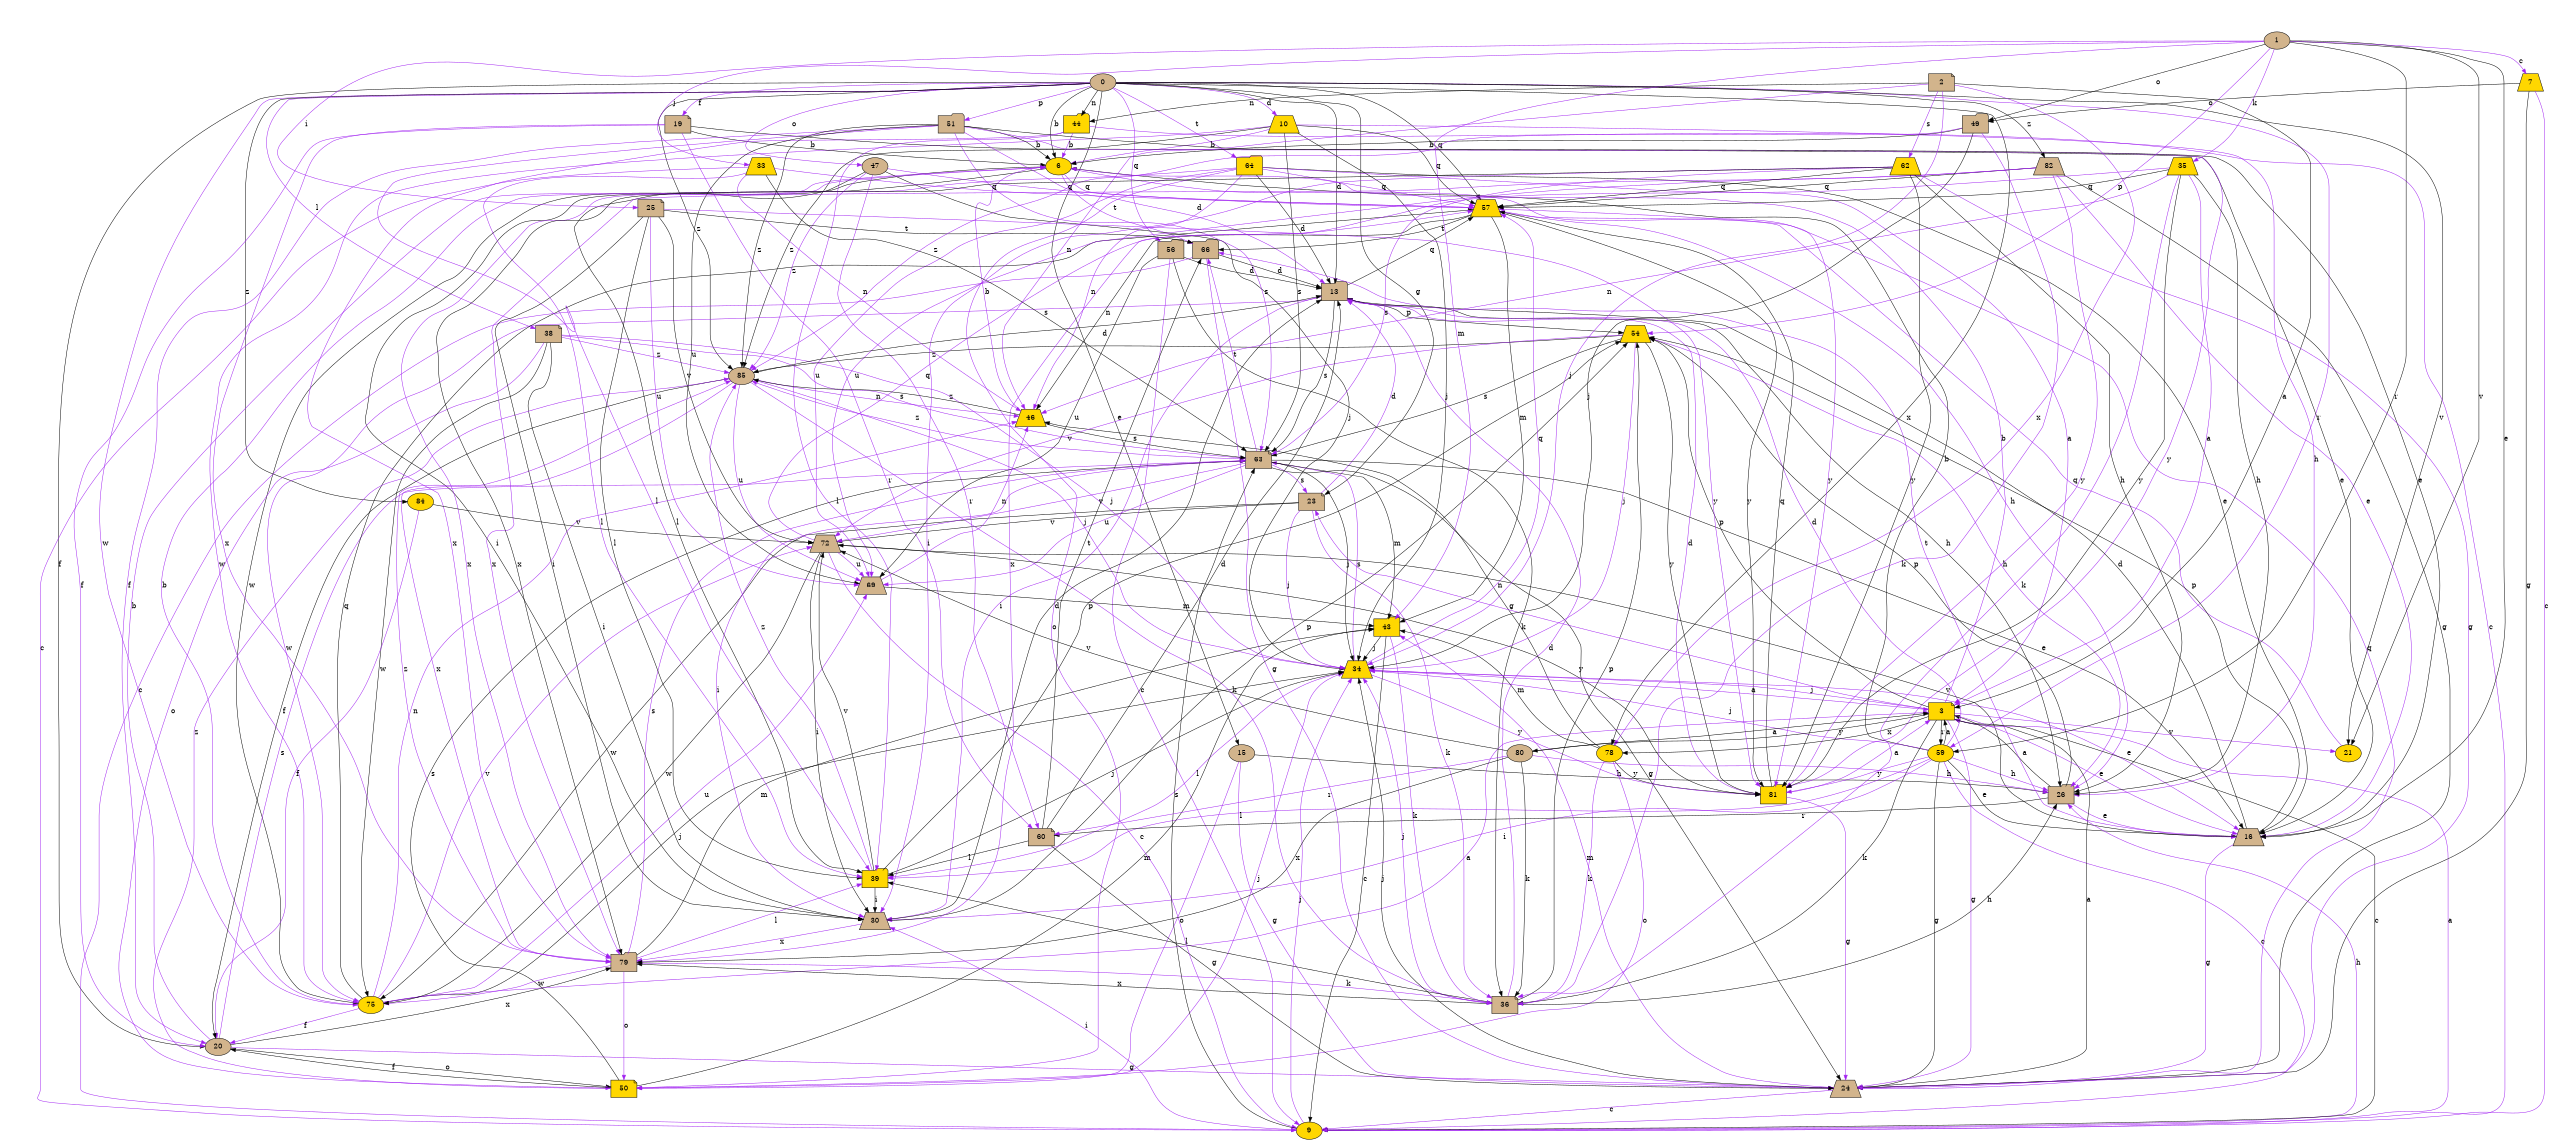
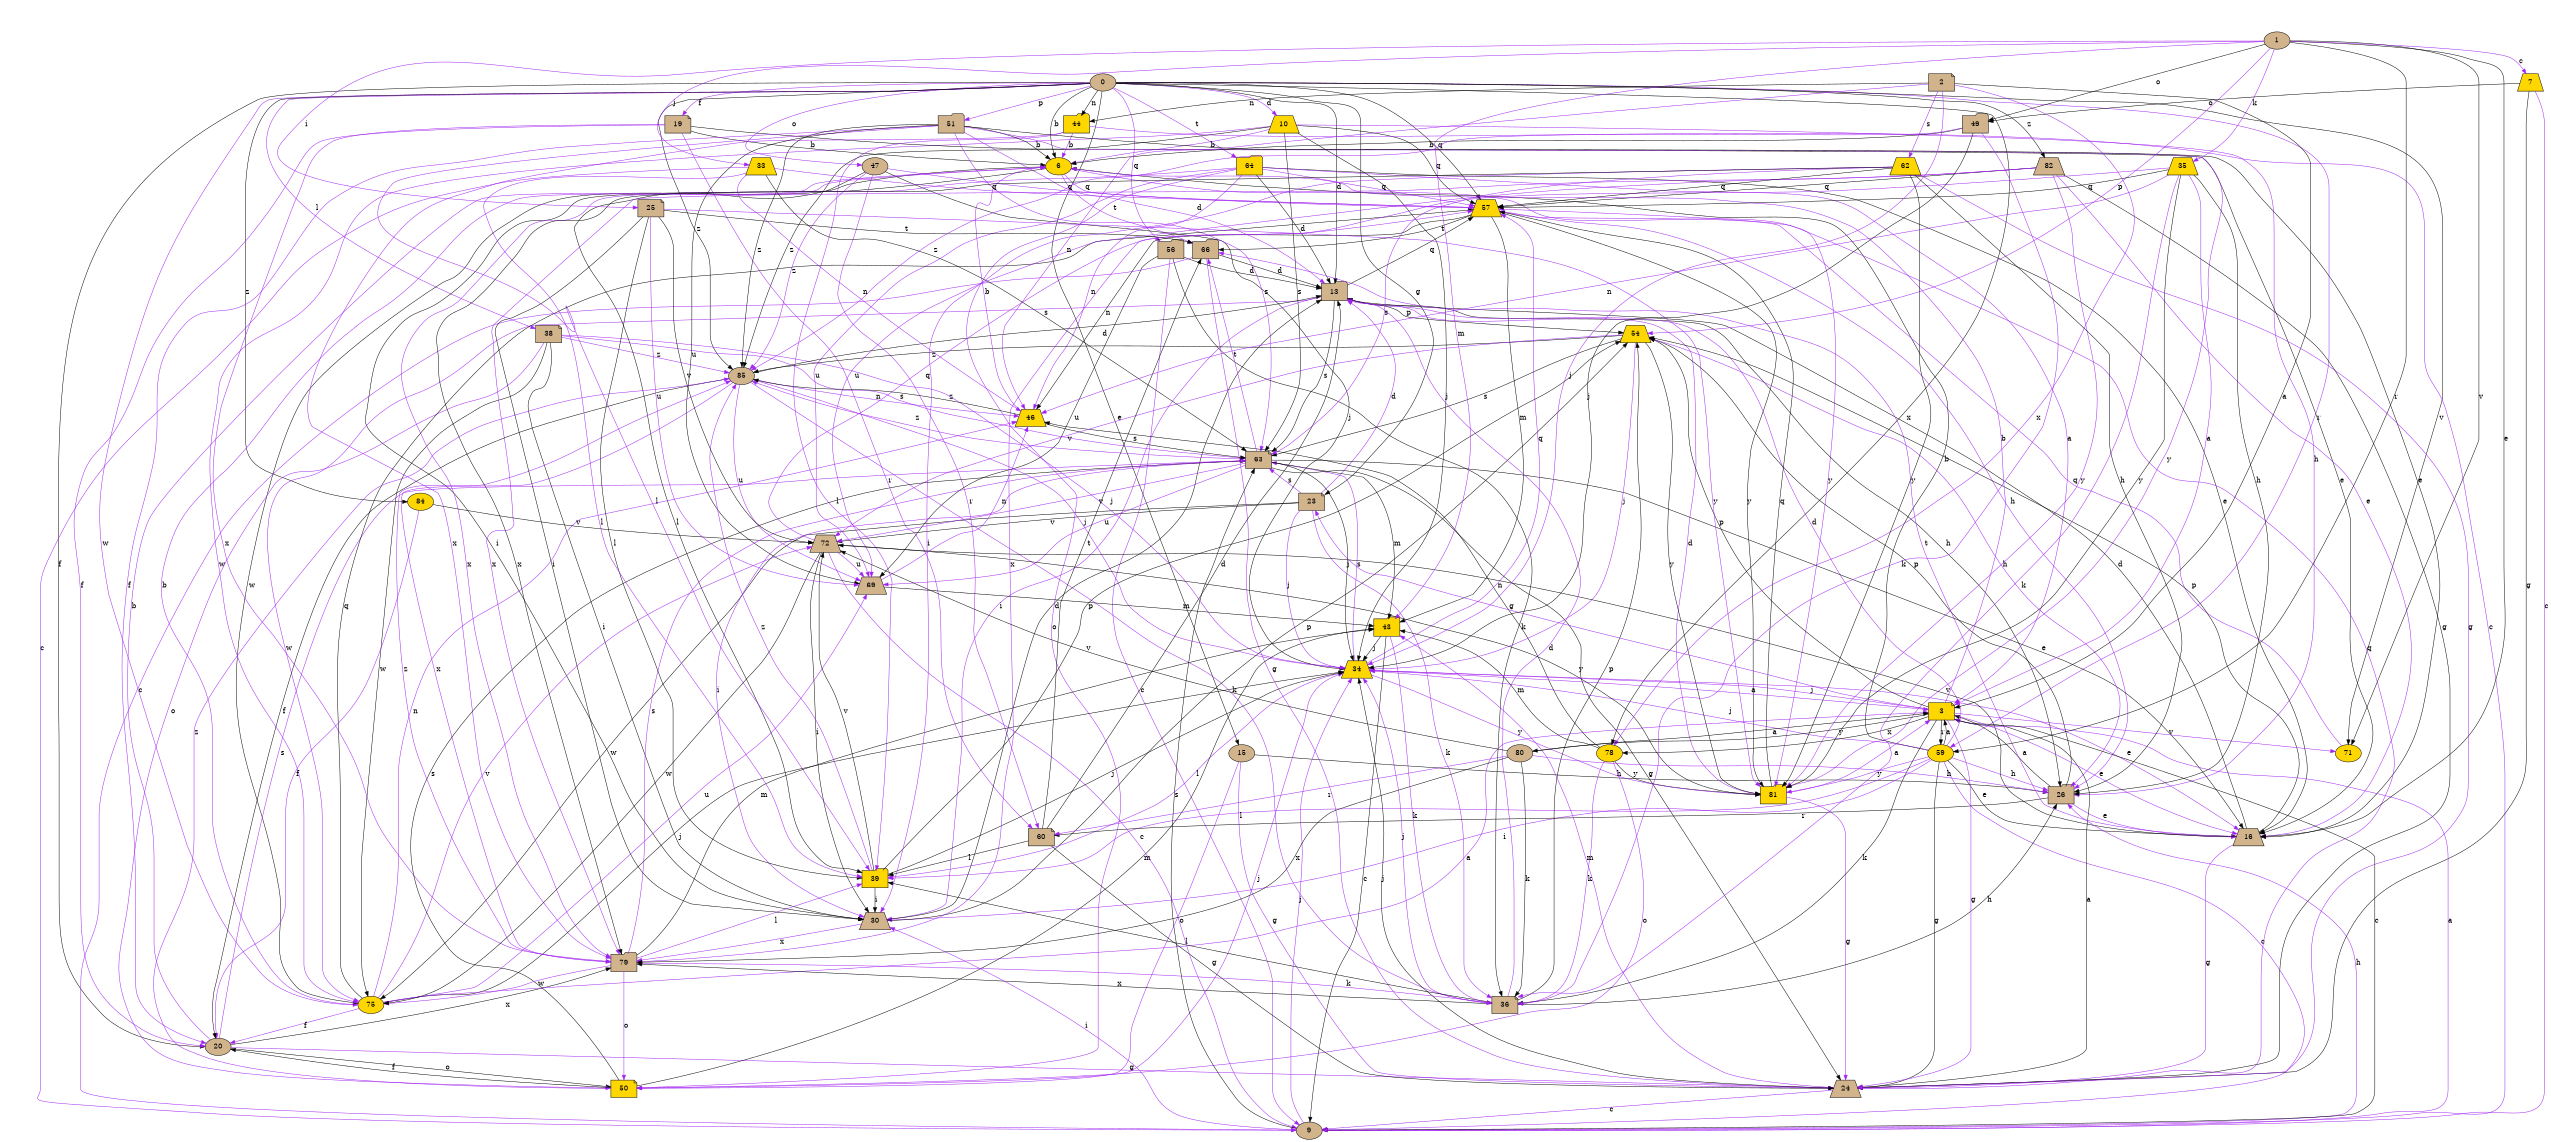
edge "63" -> "23": reversed
node "21": label "21" -> "71"
node "9": fillcolor gold -> tan
